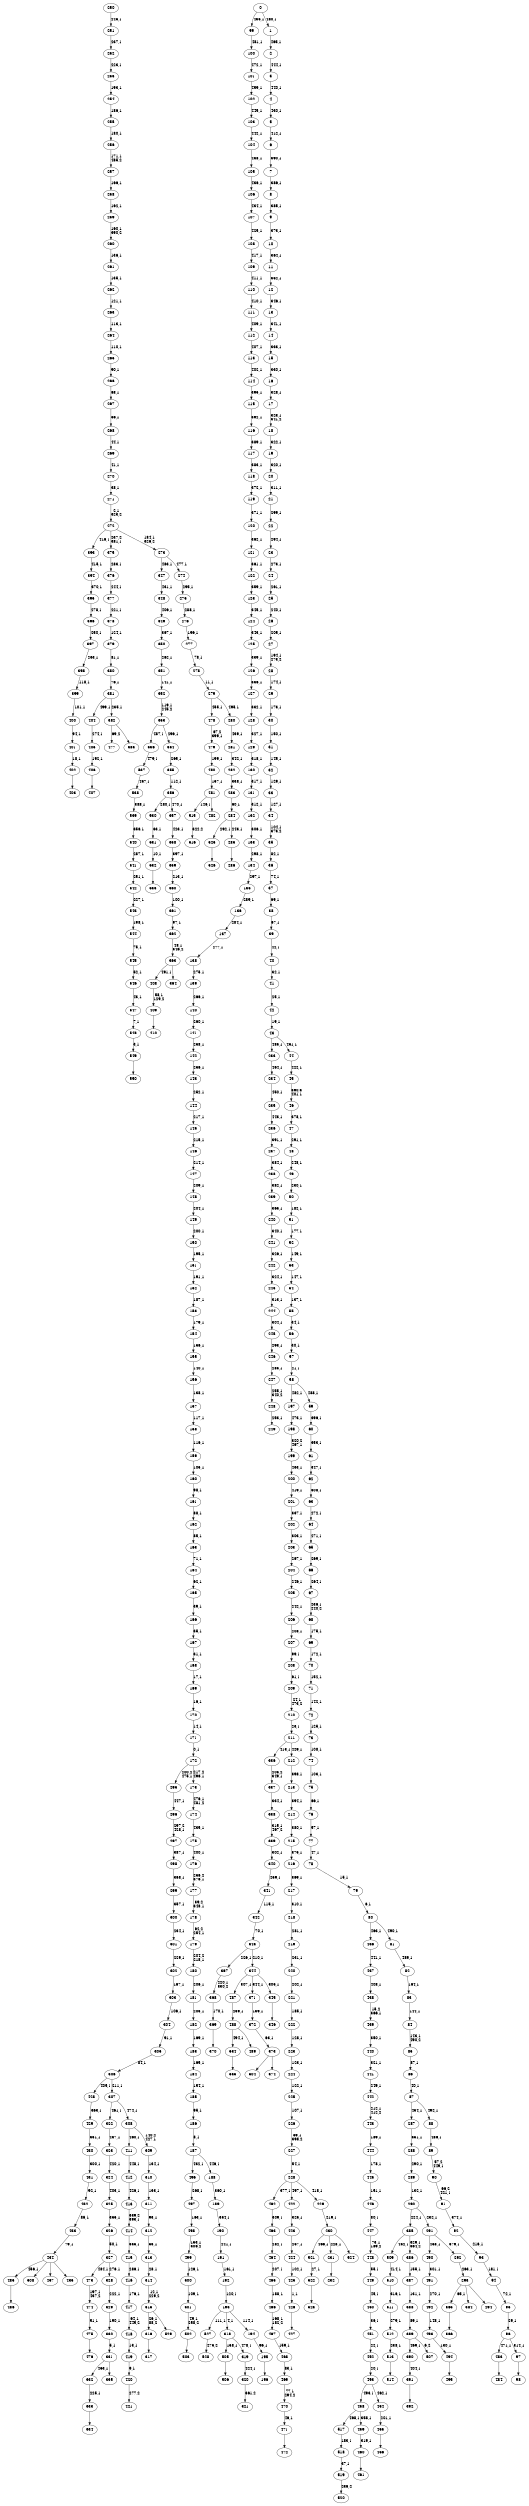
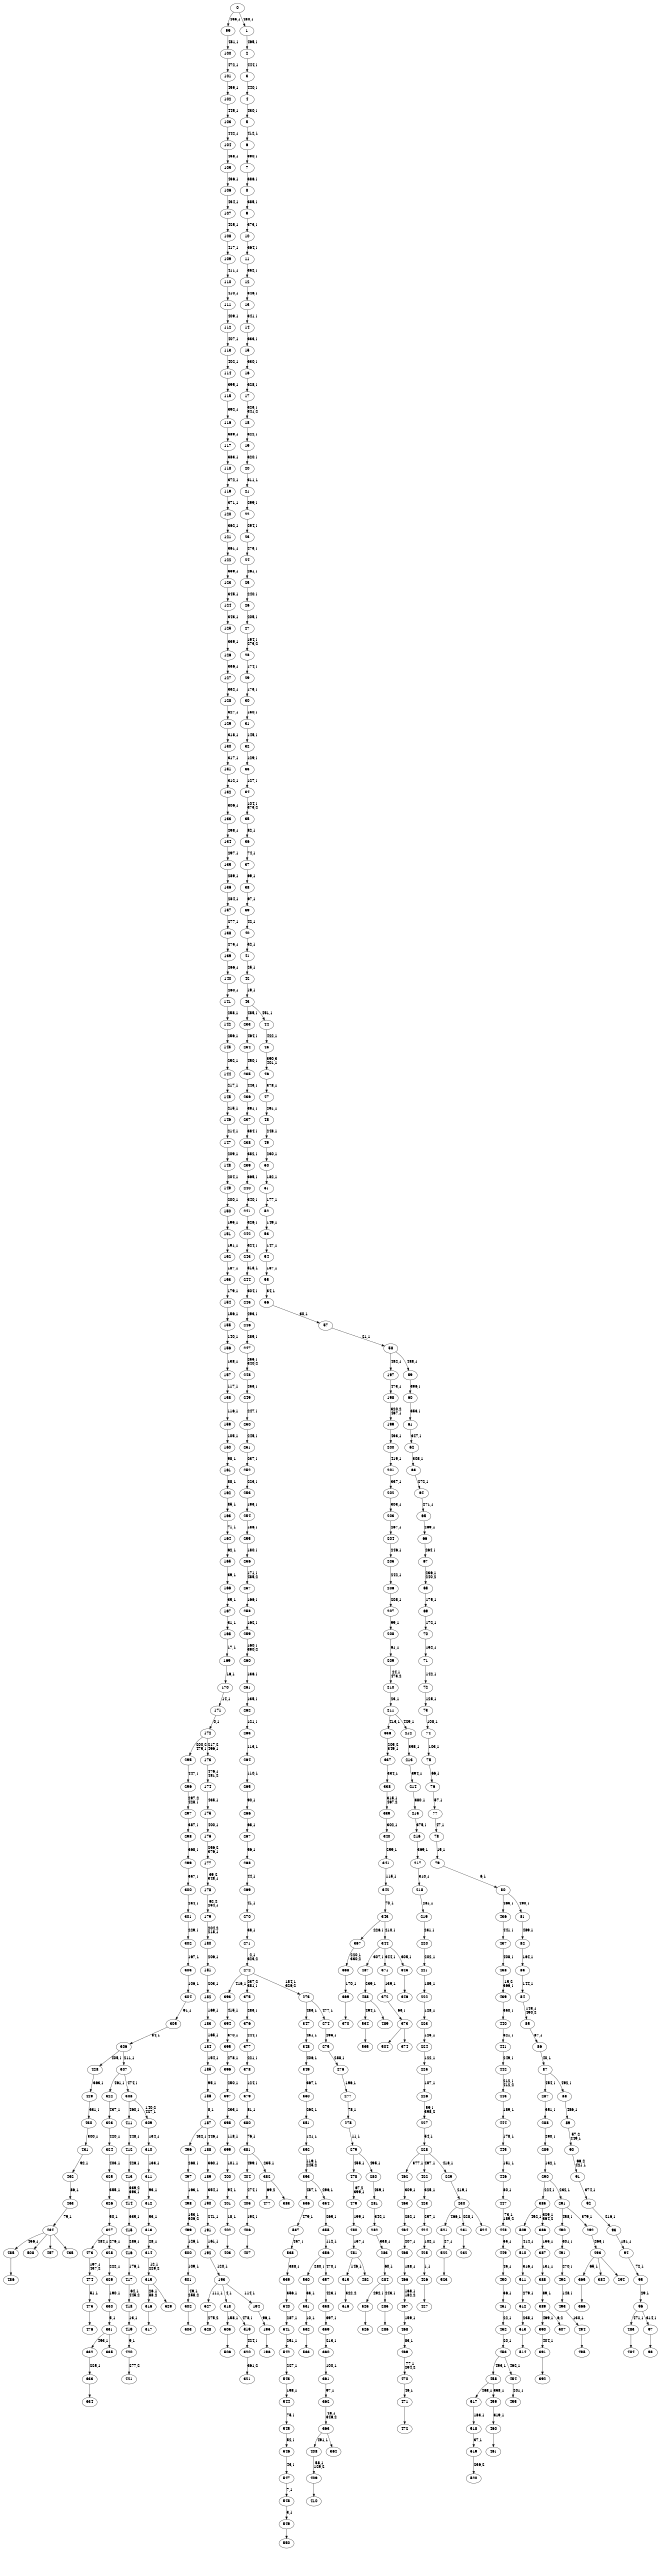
edge "249" -> "250": added, label "247,1"
node "456": removed
